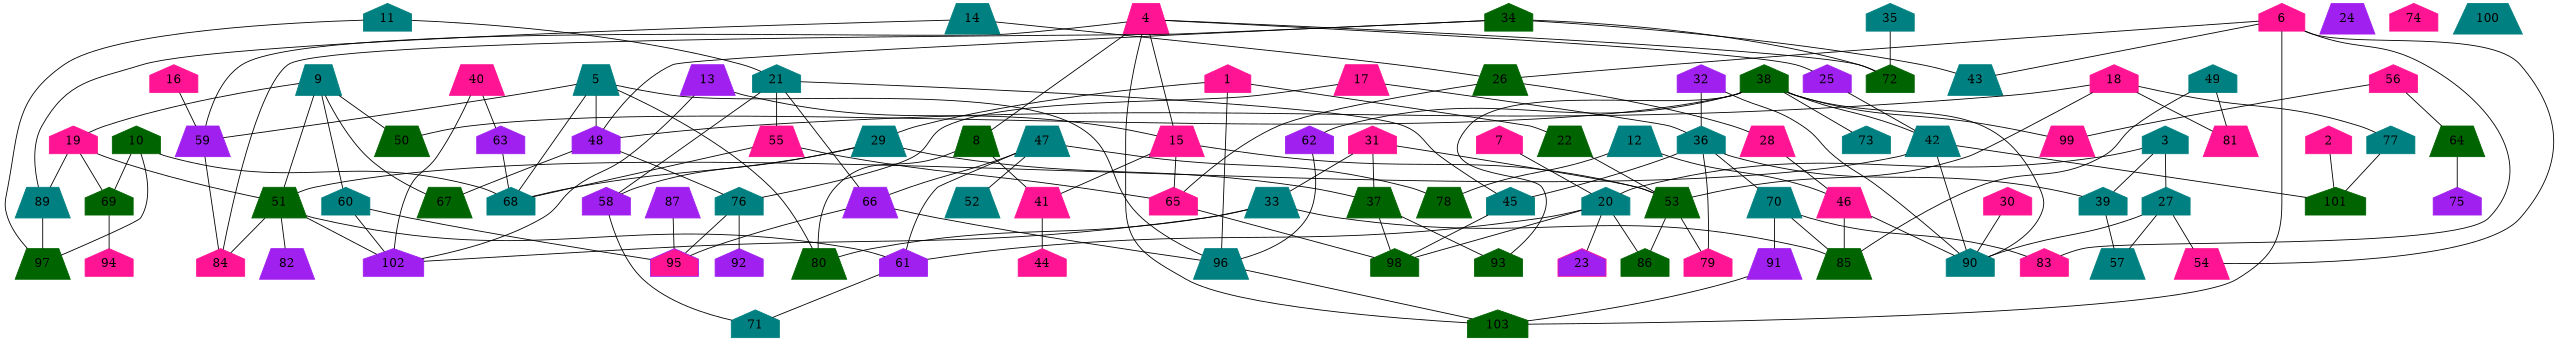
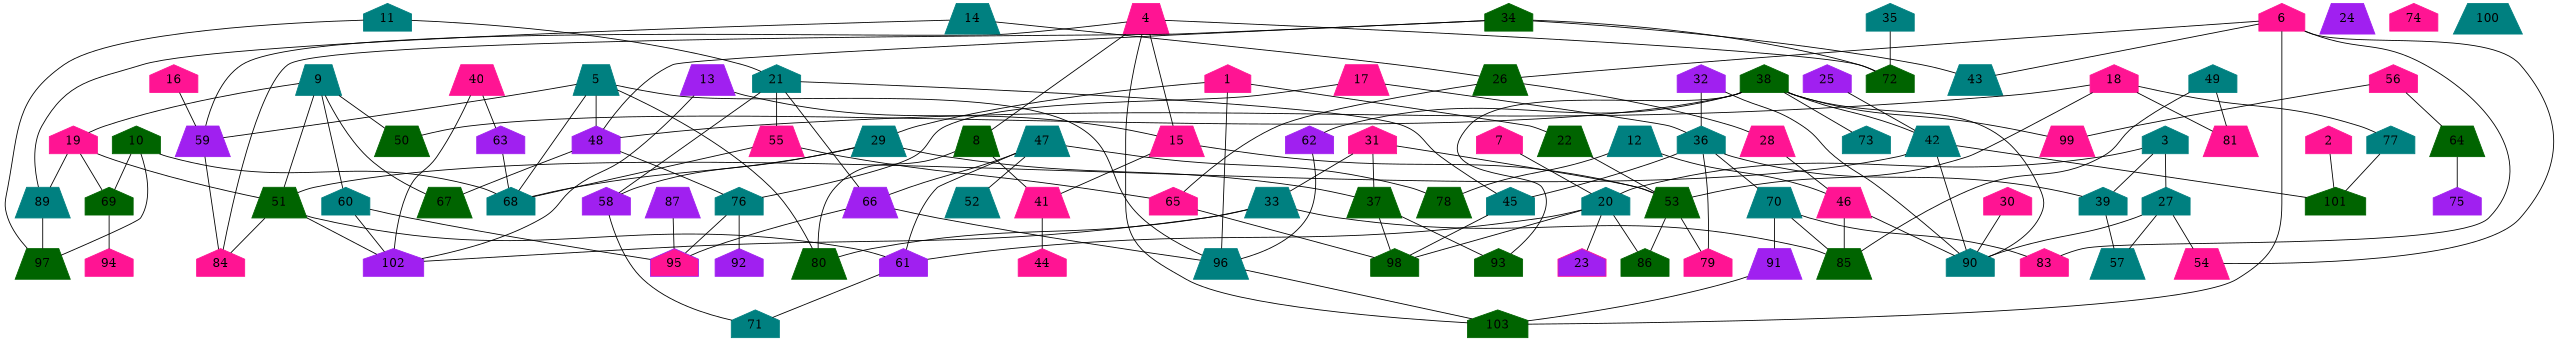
edge "4" -- "25": removed
edge "15" -- "65": removed
node "82": removed
